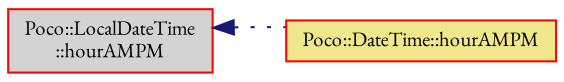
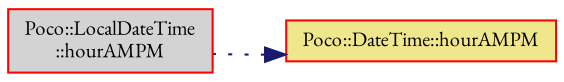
edge "Poco::DateTime::hourAMPM" -> "Poco::LocalDateTime ::hourAMPM": reversed
